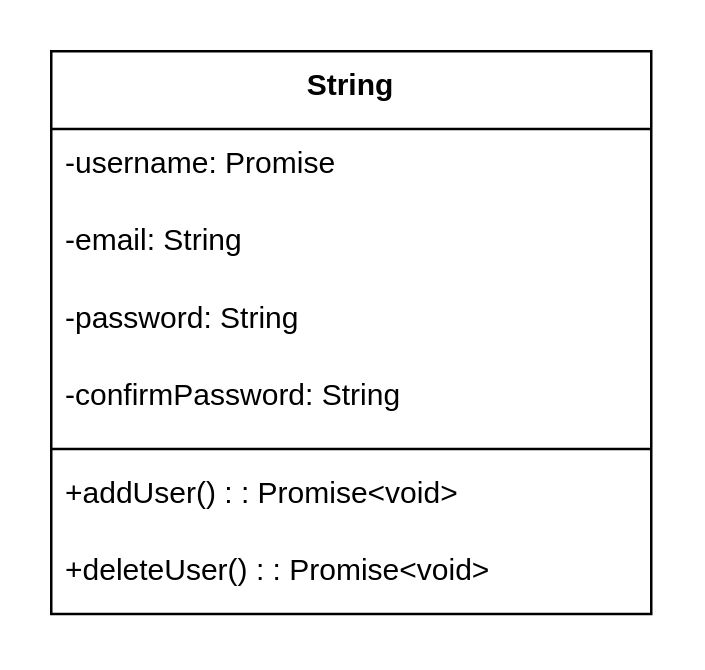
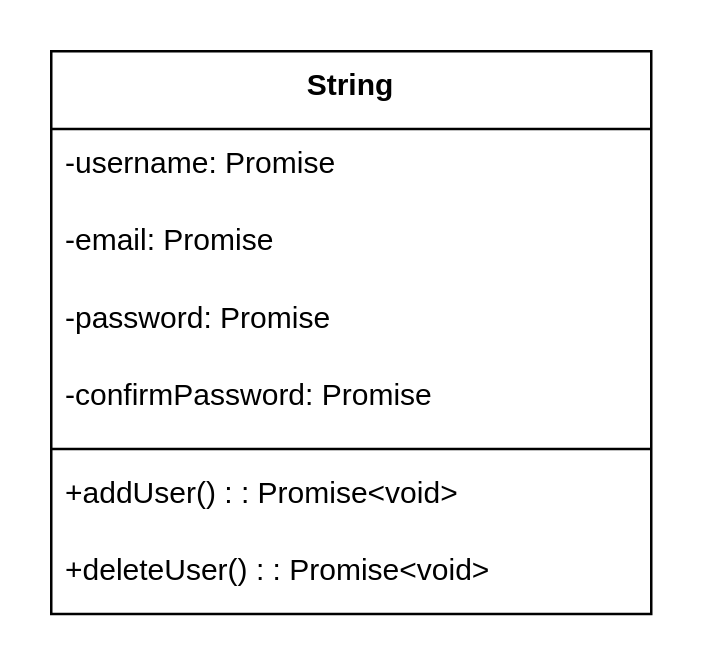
node "-email: String": label "-email: String" -> "-email: Promise"
node "-password: String": label "-password: String" -> "-password: Promise"
node "-confirmPassword: String": label "-confirmPassword: String" -> "-confirmPassword: Promise"
